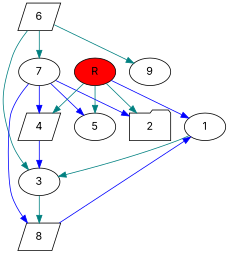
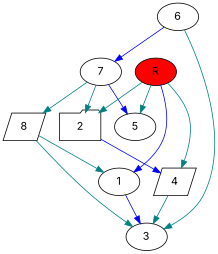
node "6": shape parallelogram -> ellipse
edge "6" -> "7": color teal -> blue
node "9": removed
edge "7" -> "4": now "2" -> "4"
edge "7" -> "2": color blue -> teal
edge "7" -> "8": color blue -> teal
edge "4" -> "3": color blue -> teal
edge "1" -> "3": color teal -> blue
edge "8" -> "1": color blue -> teal
edge "3" -> "8": reversed
